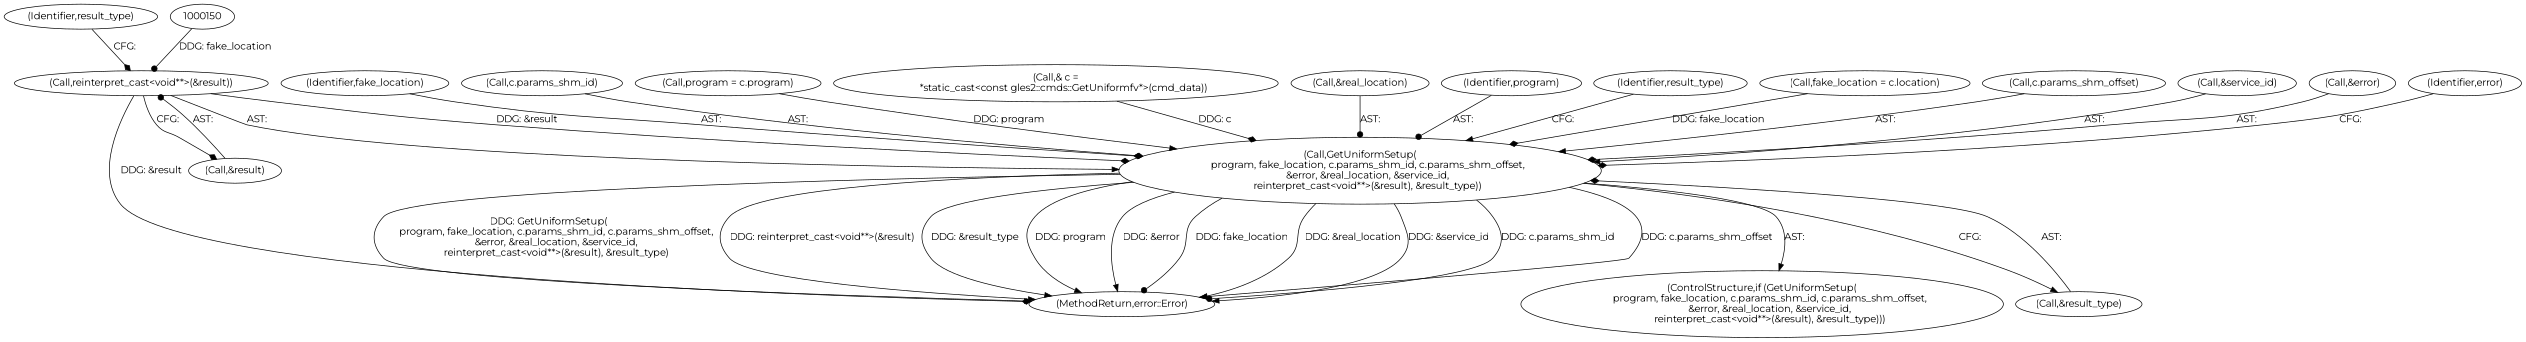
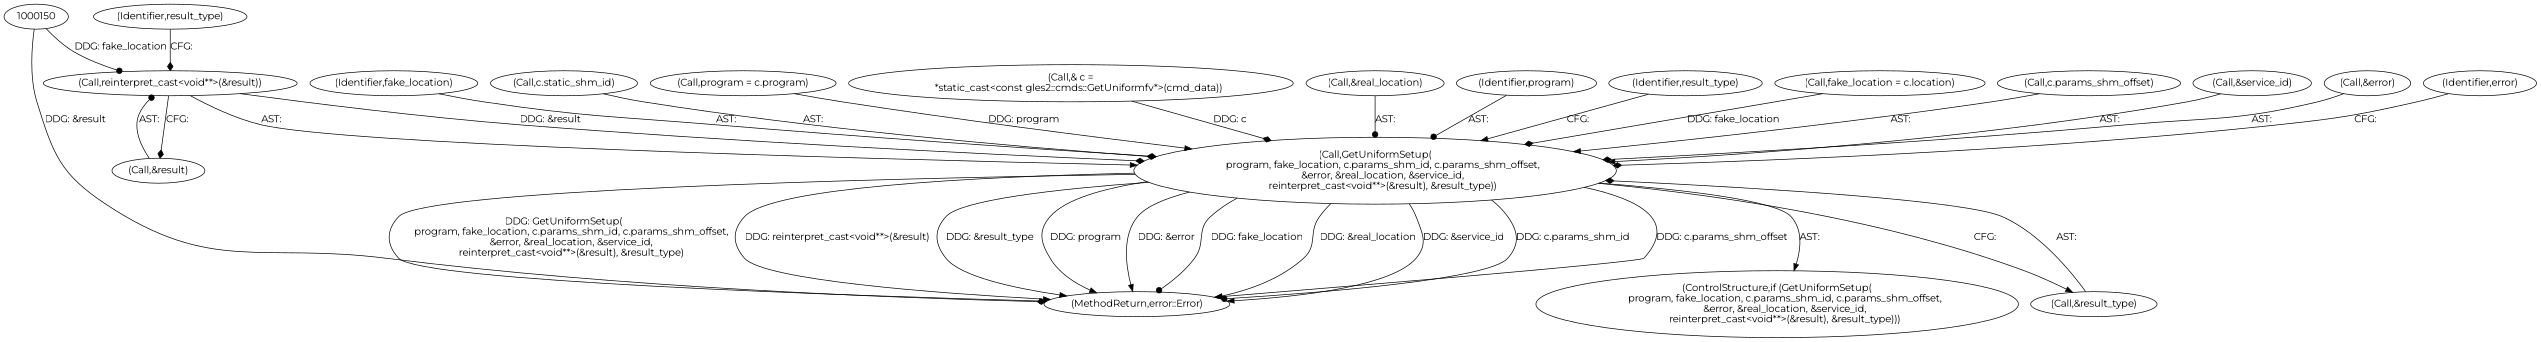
node "(Call,c.params_shm_id)": label "(Call,c.params_shm_id)" -> "(Call,c.static_shm_id)"
edge "(Call,reinterpret_cast<void**>(&result))" -> "(MethodReturn,error::Error)": now "1000150" -> "(MethodReturn,error::Error)"
